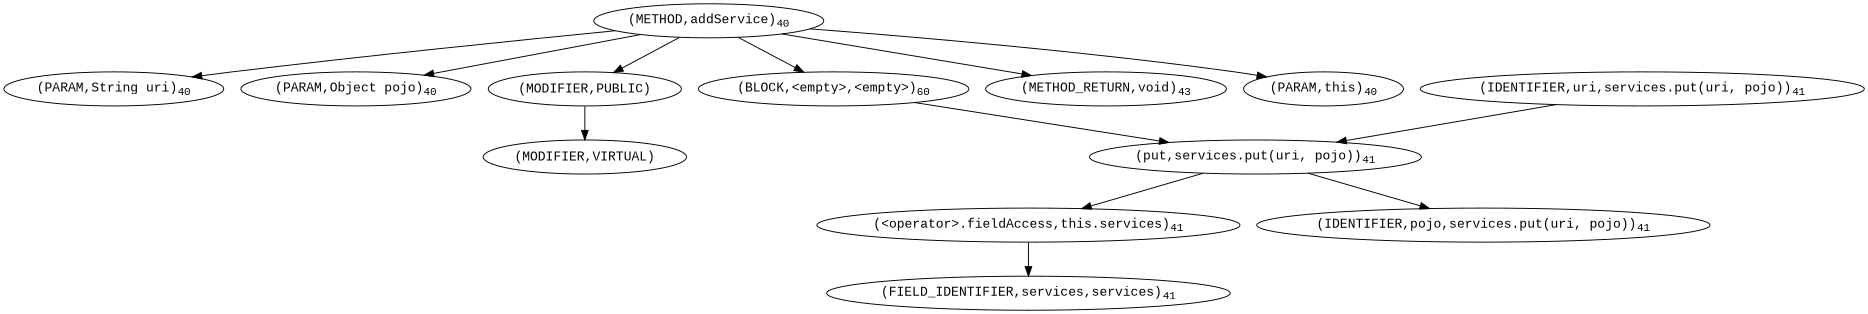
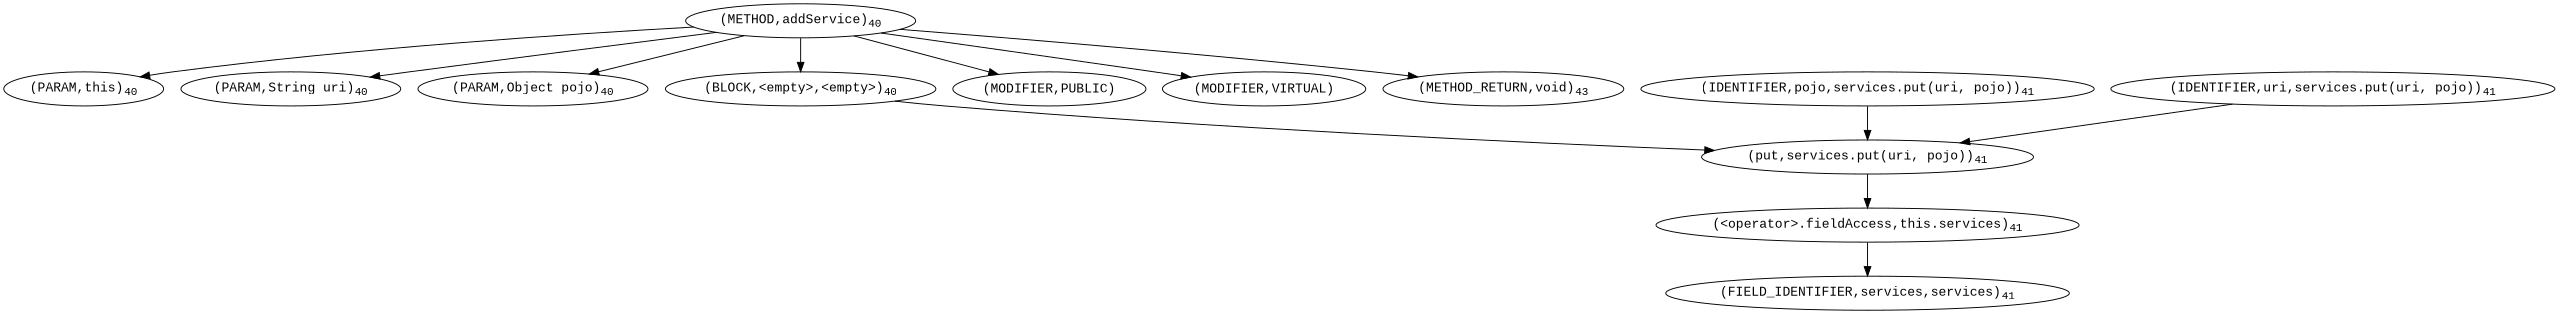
node "(BLOCK,<empty>,<empty>)": text "60" -> "40"
edge "(MODIFIER,PUBLIC)" -> "(MODIFIER,VIRTUAL)": now "(METHOD,addService)" -> "(MODIFIER,VIRTUAL)"
edge "(put,services.put(uri, pojo))" -> "(IDENTIFIER,pojo,services.put(uri, pojo))": reversed
